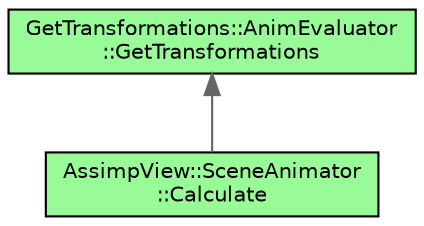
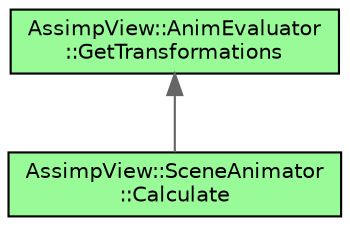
node "GetTransformations::AnimEvaluator ::GetTransformations": label "GetTransformations::AnimEvaluator ::GetTransformations" -> "AssimpView::AnimEvaluator ::GetTransformations"
